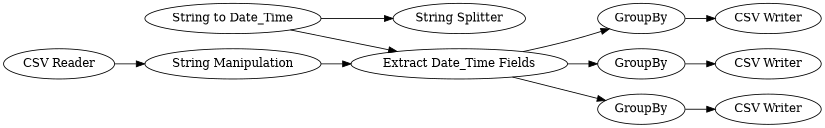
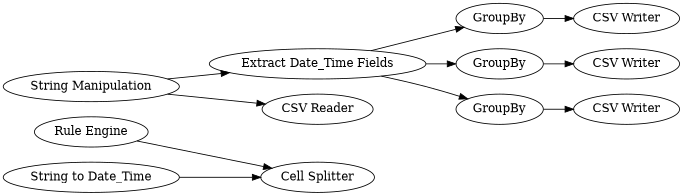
node "String Splitter": label "String Splitter" -> "Cell Splitter"
edge "String to Date_Time" -> "Extract Date_Time Fields": removed
edge "CSV Reader" -> "String Manipulation": reversed
node "Rule Engine": added
